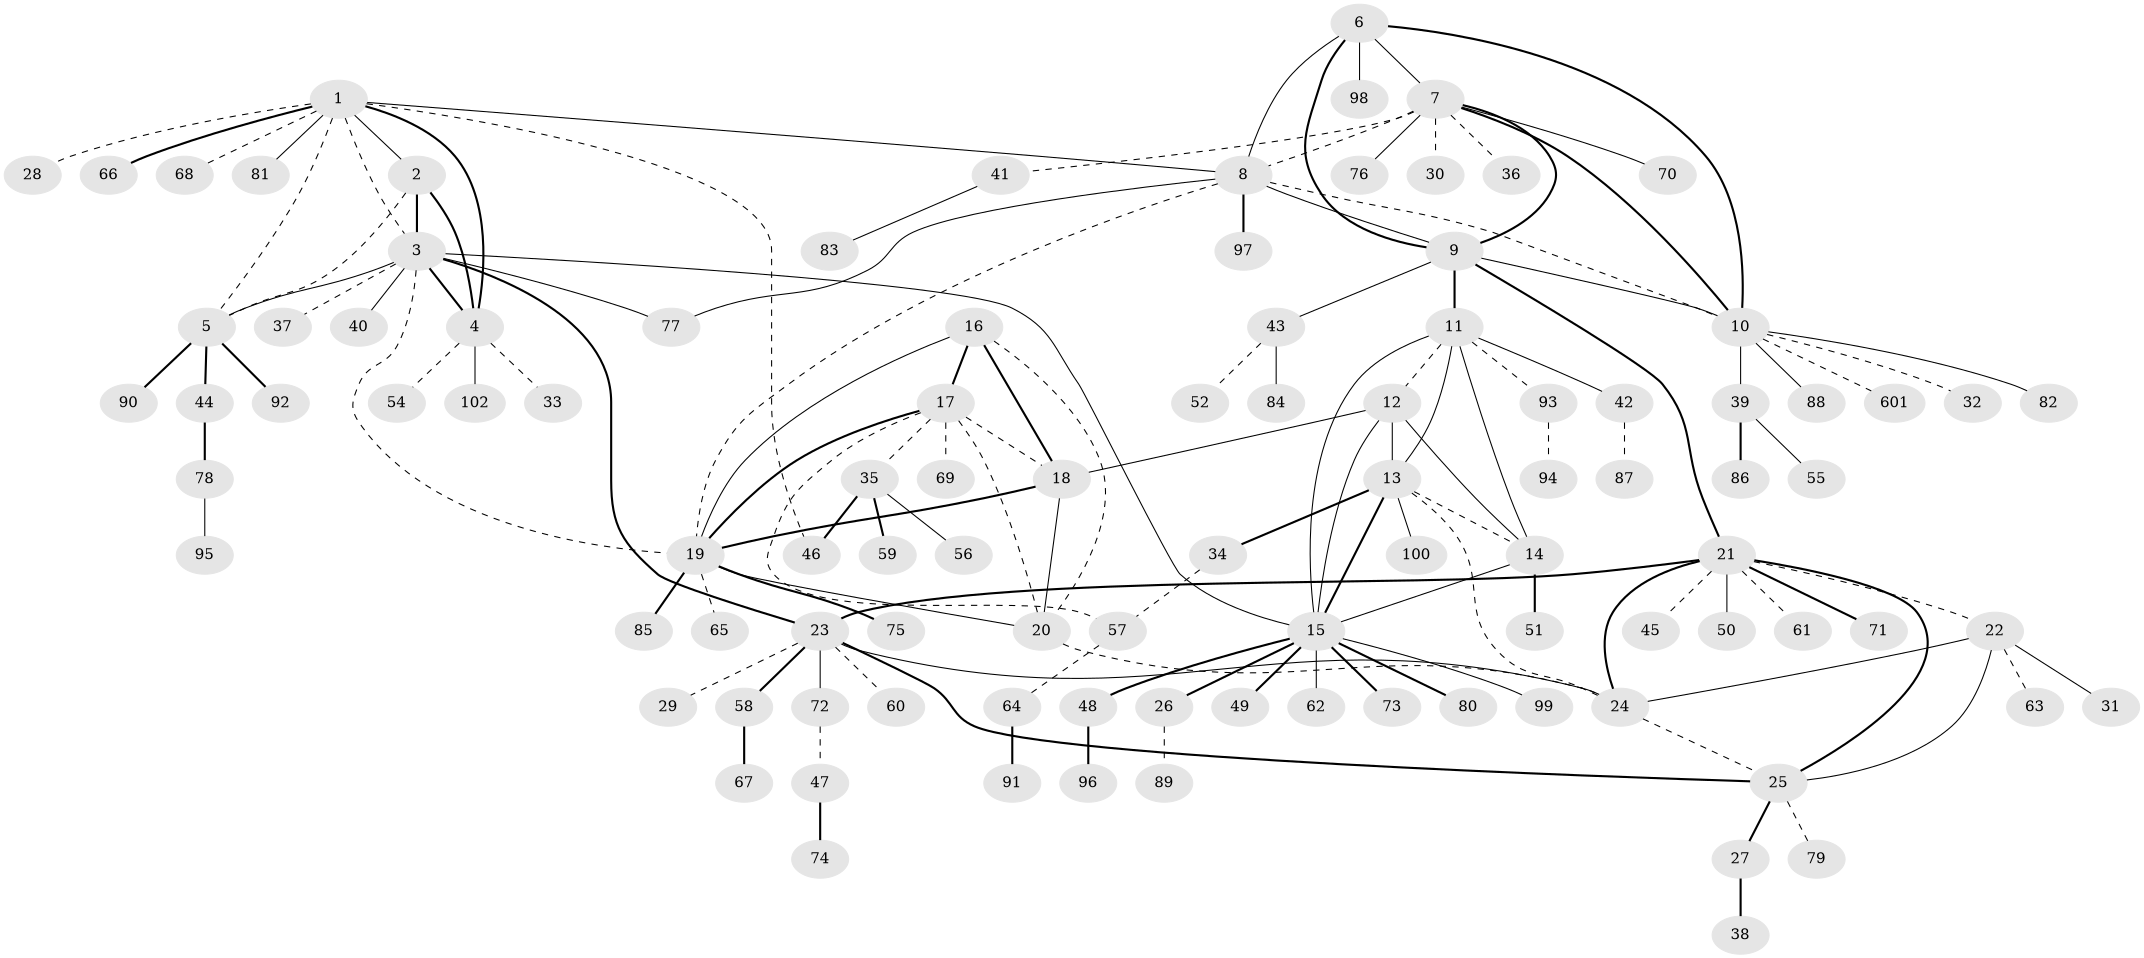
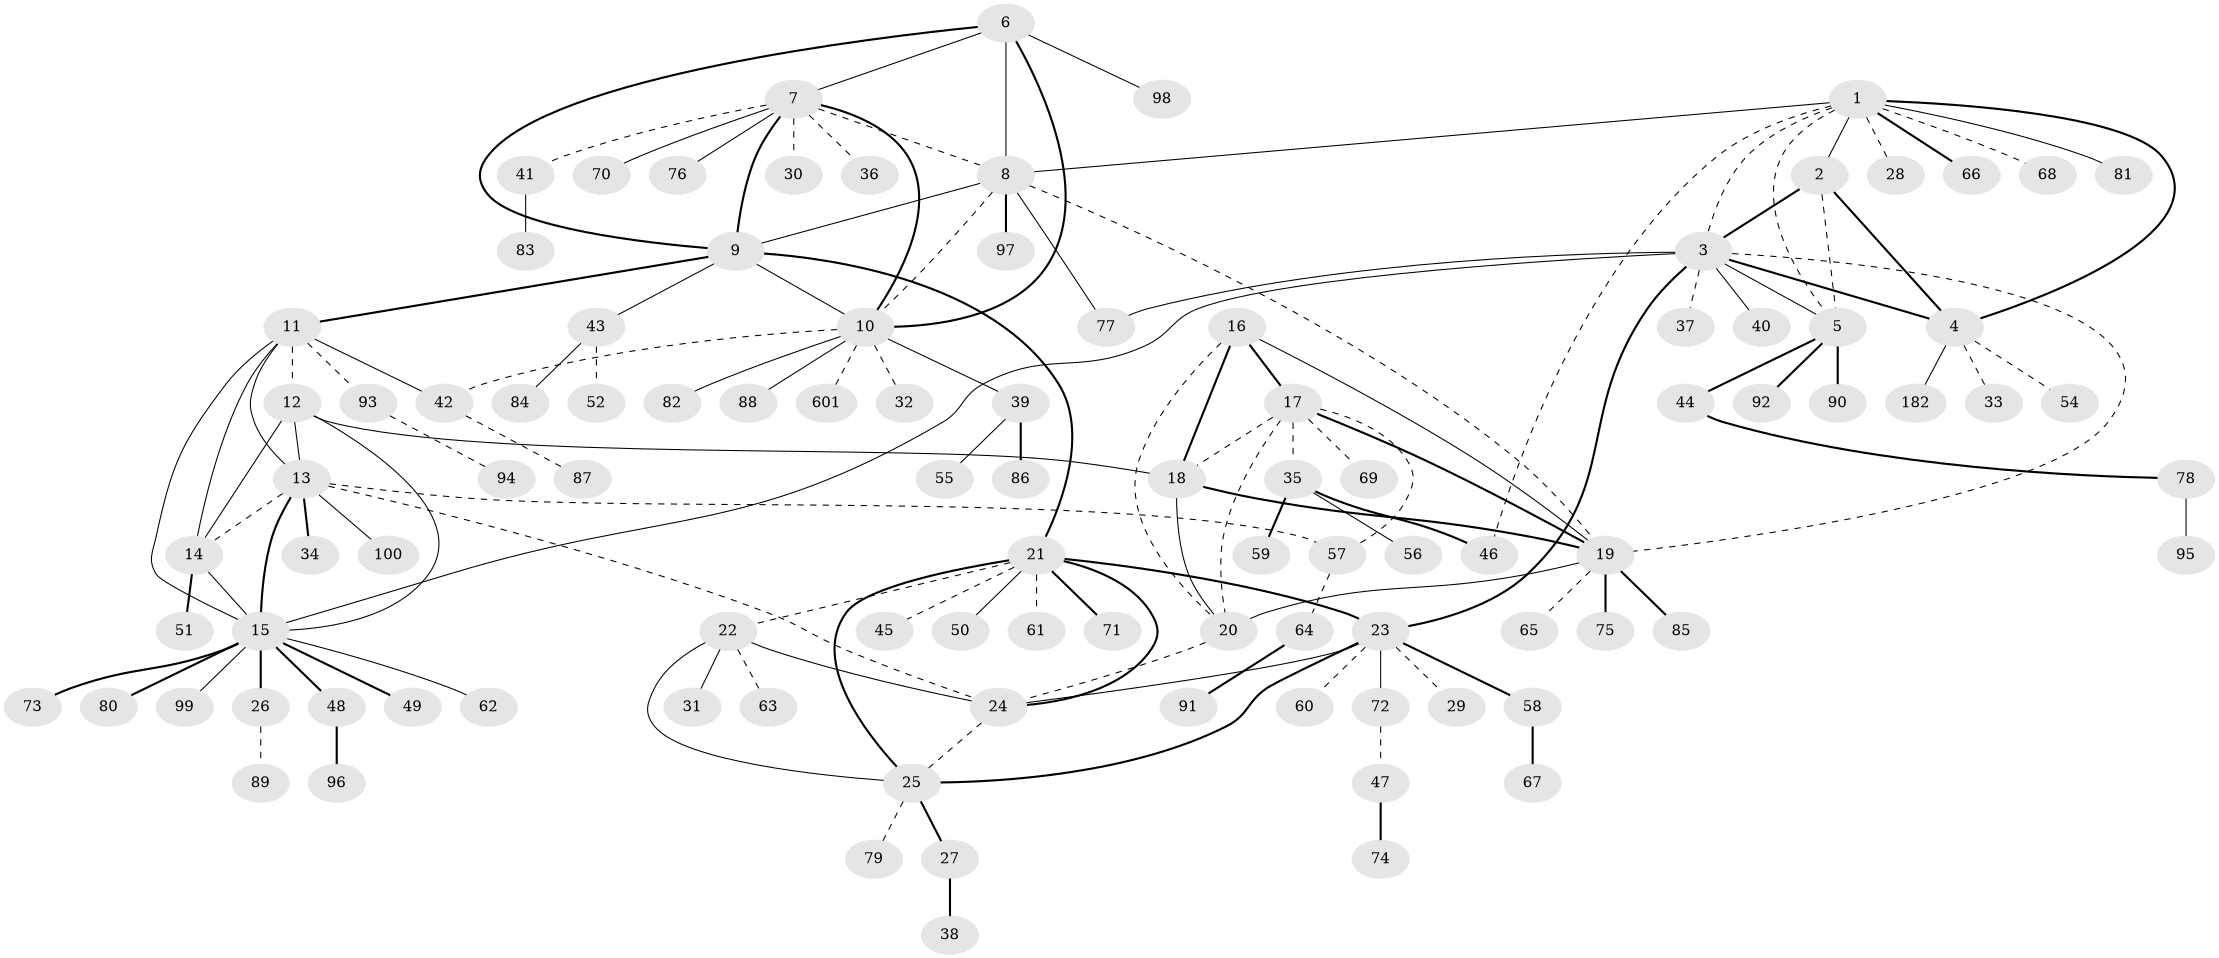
edge "10" -- "42": added
node "102": label "102" -> "182"
edge "34" -- "57": now "13" -- "57"
